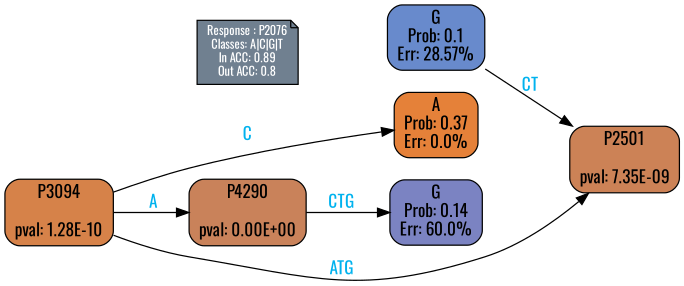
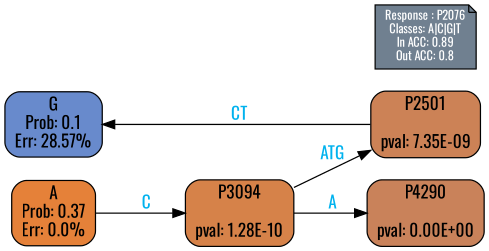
edge "G Prob: 0.1 Err: 28.57%" -> "P2501 pval: 7.35E-09": reversed
edge "P3094 pval: 1.28E-10" -> "A Prob: 0.37 Err: 0.0%": reversed
node "G Prob: 0.14 Err: 60.0%": removed
